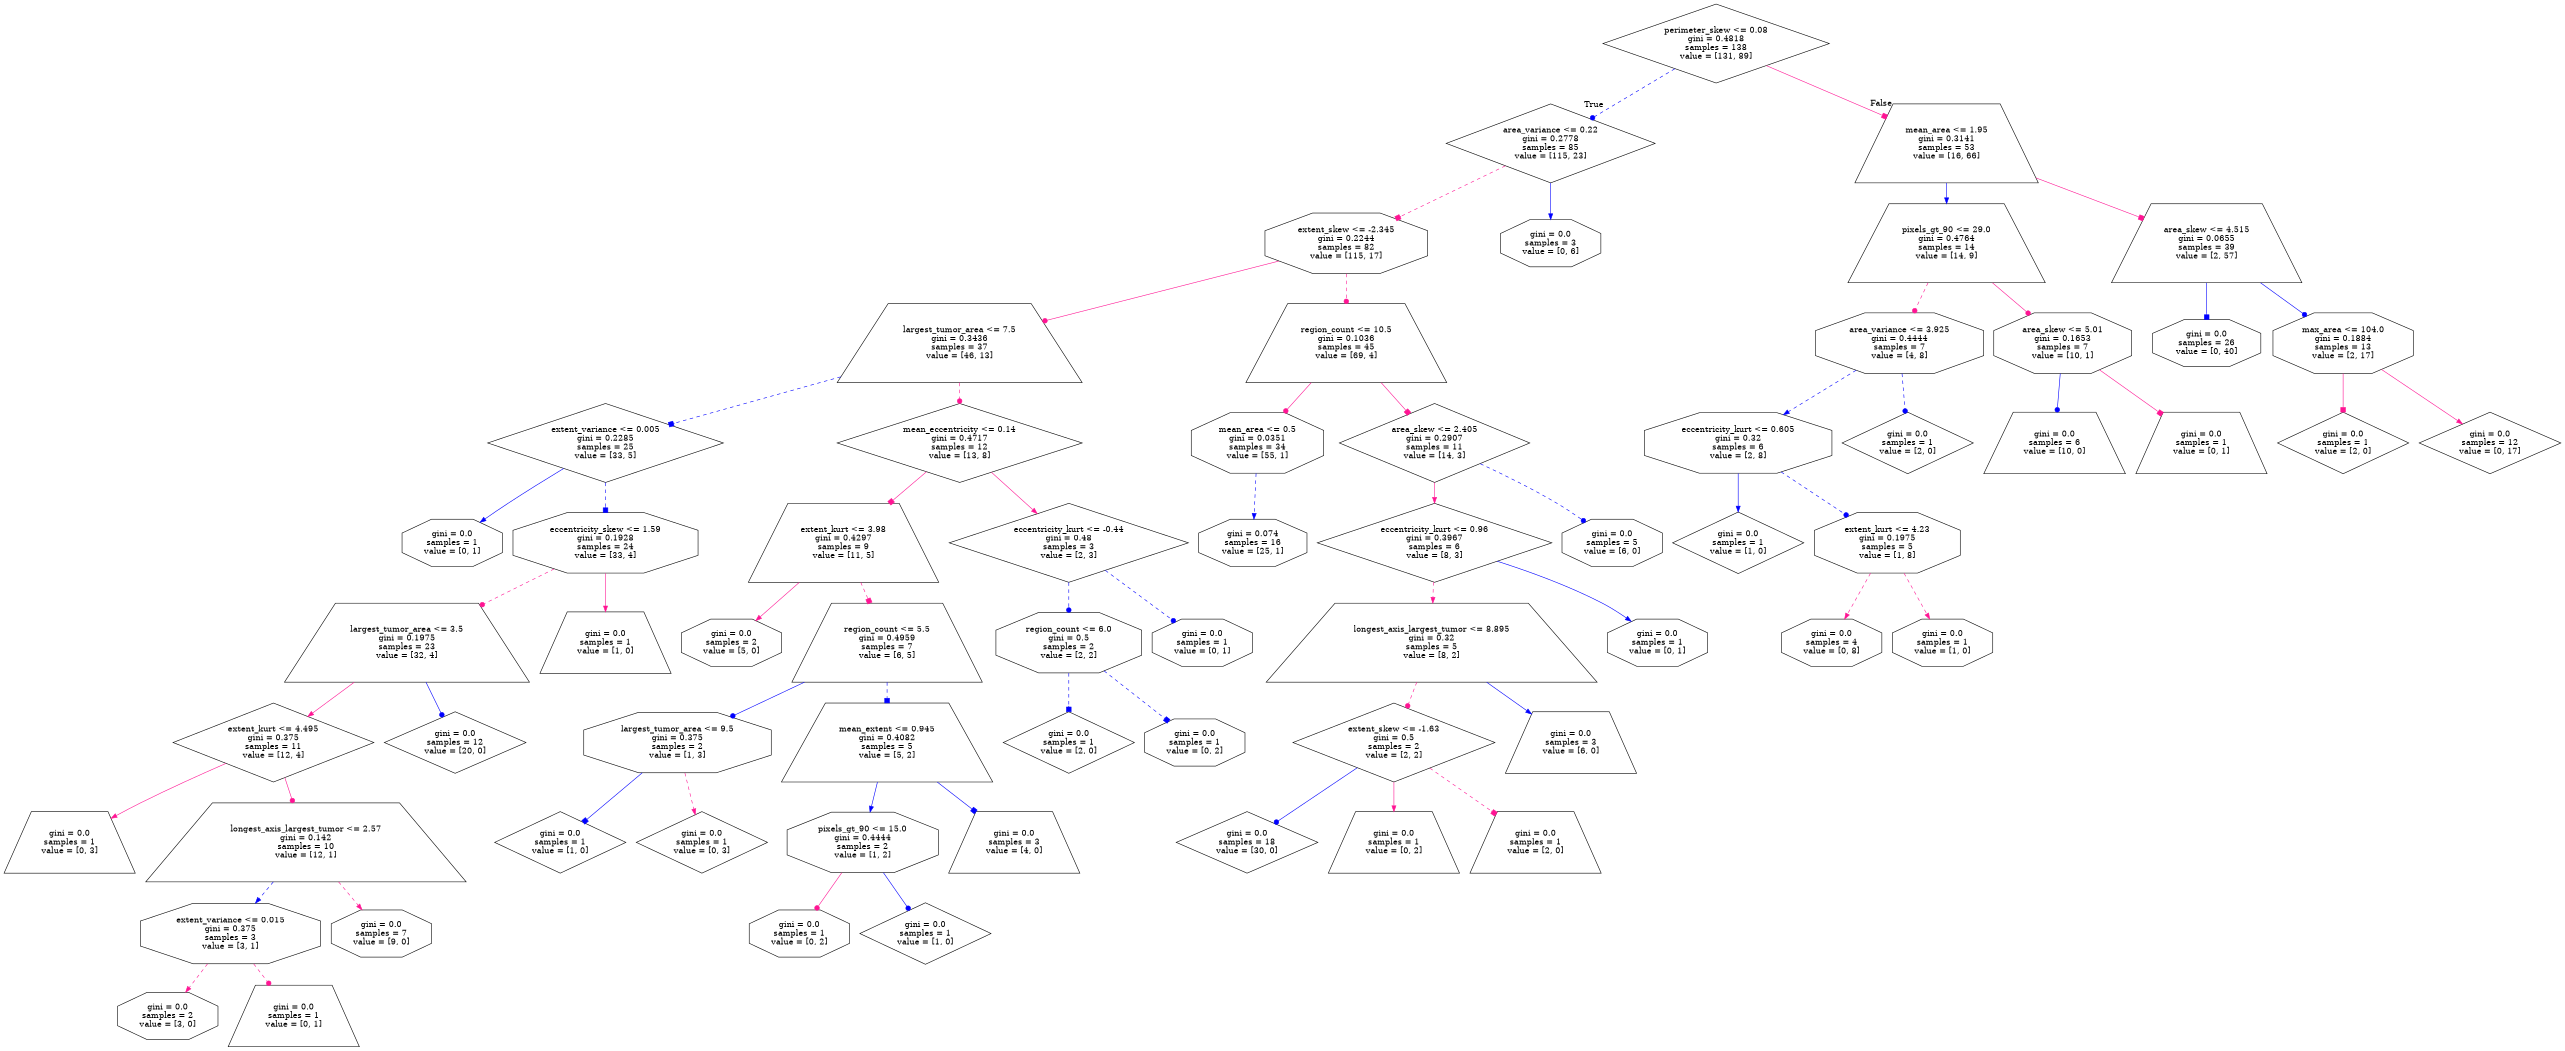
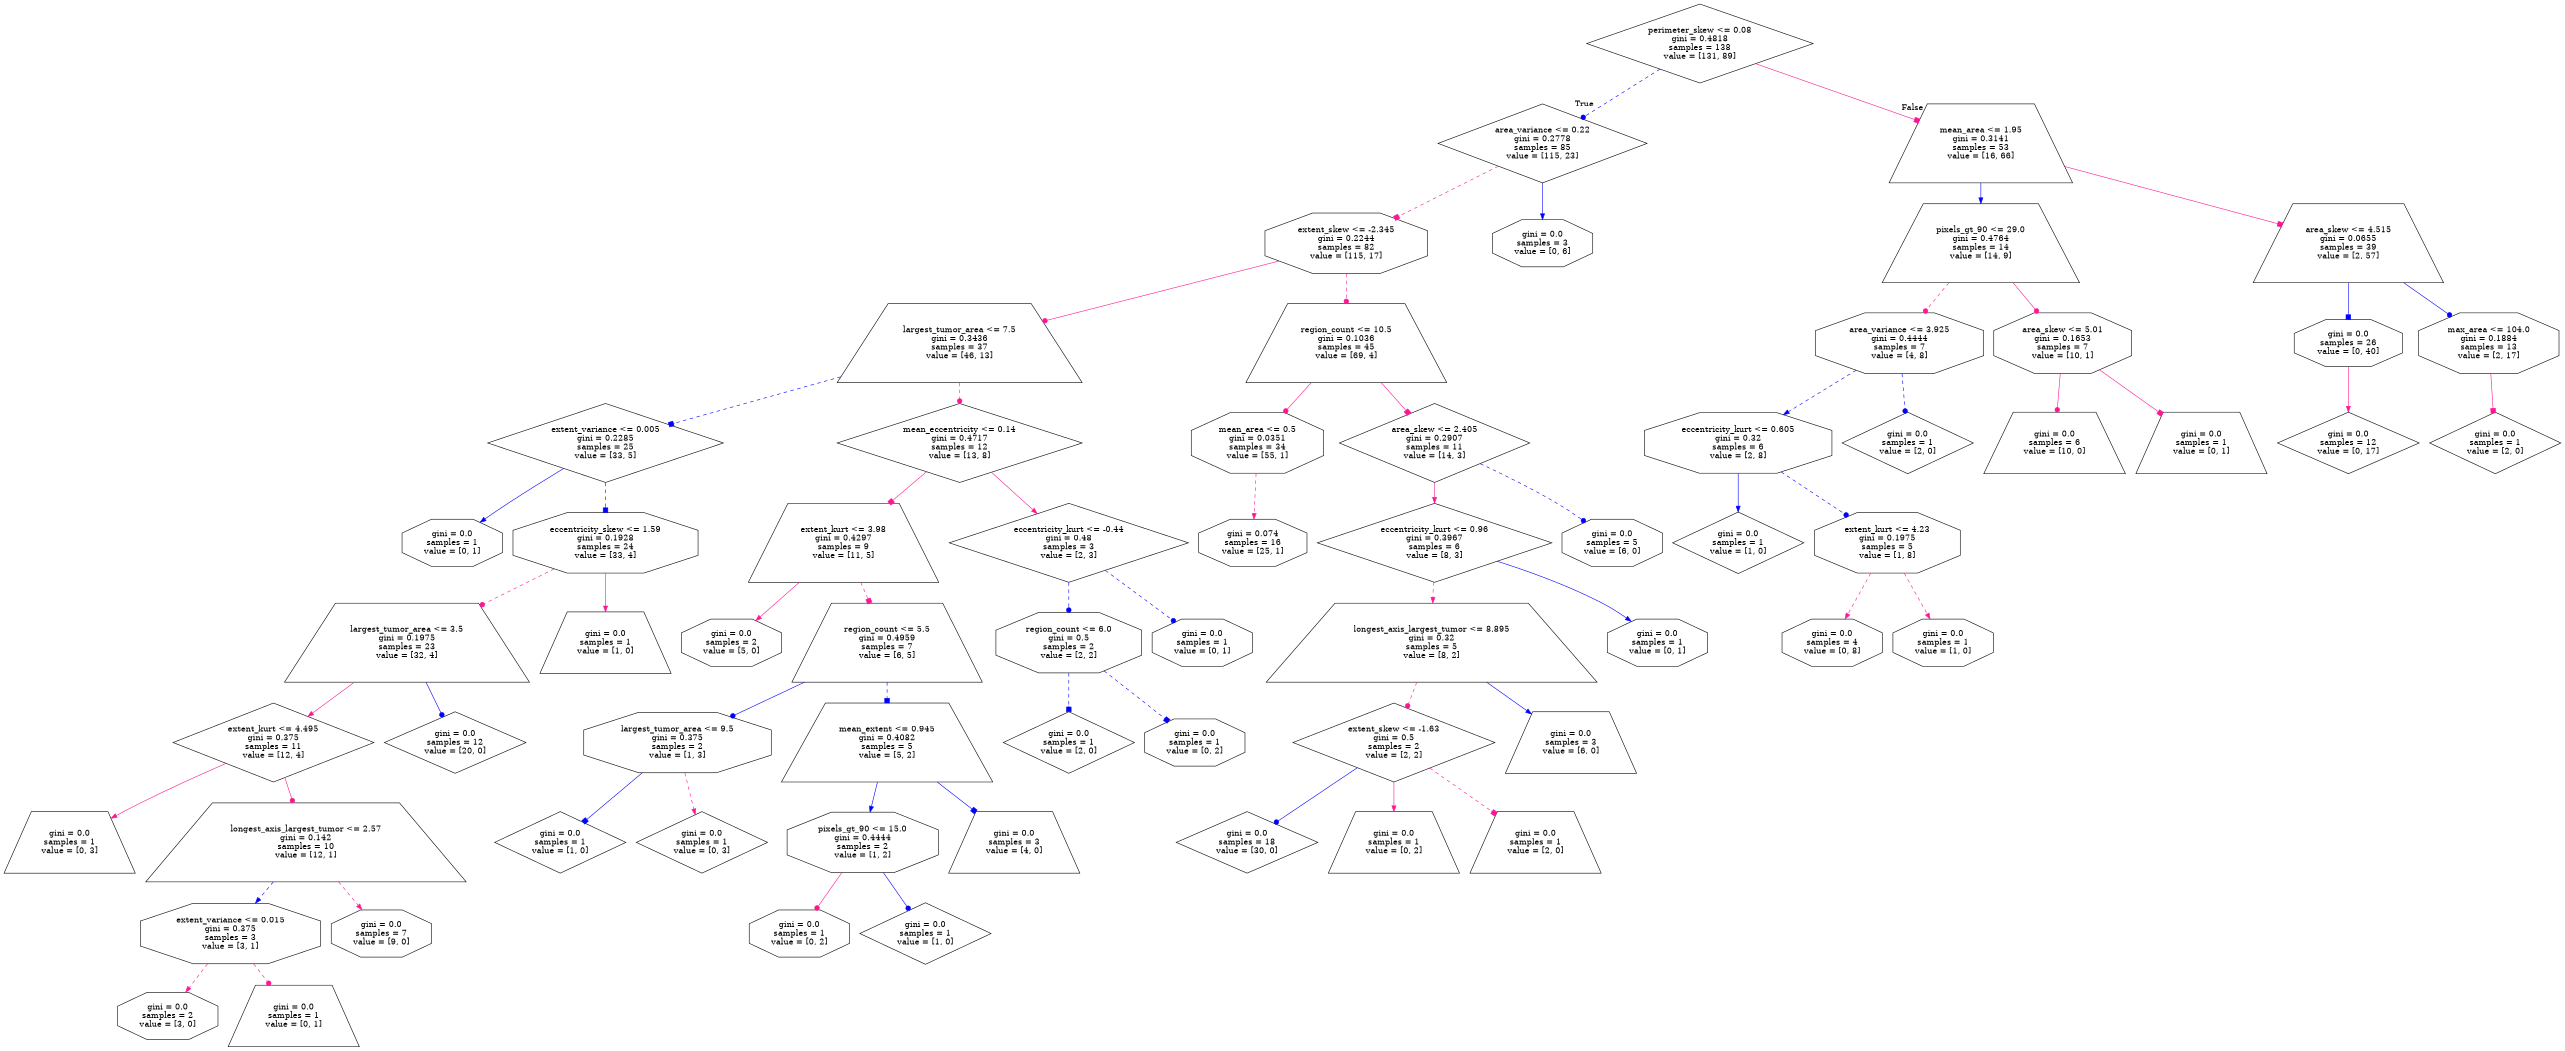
edge "area_skew <= 5.01 gini = 0.1653 samples = 7 value = [10, 1]" -> "gini = 0.0 samples = 6 value = [10, 0]": color blue -> deeppink
edge "max_area <= 104.0 gini = 0.1884 samples = 13 value = [2, 17]" -> "gini = 0.0 samples = 12 value = [0, 17]": now "gini = 0.0 samples = 26 value = [0, 40]" -> "gini = 0.0 samples = 12 value = [0, 17]"
edge "mean_area <= 0.5 gini = 0.0351 samples = 34 value = [55, 1]" -> "gini = 0.074 samples = 16 value = [25, 1]": color blue -> deeppink
